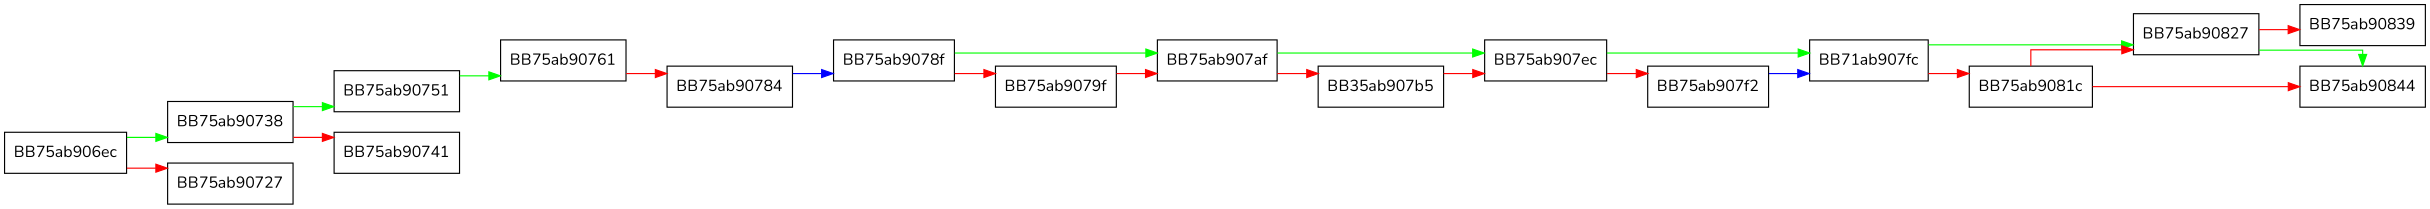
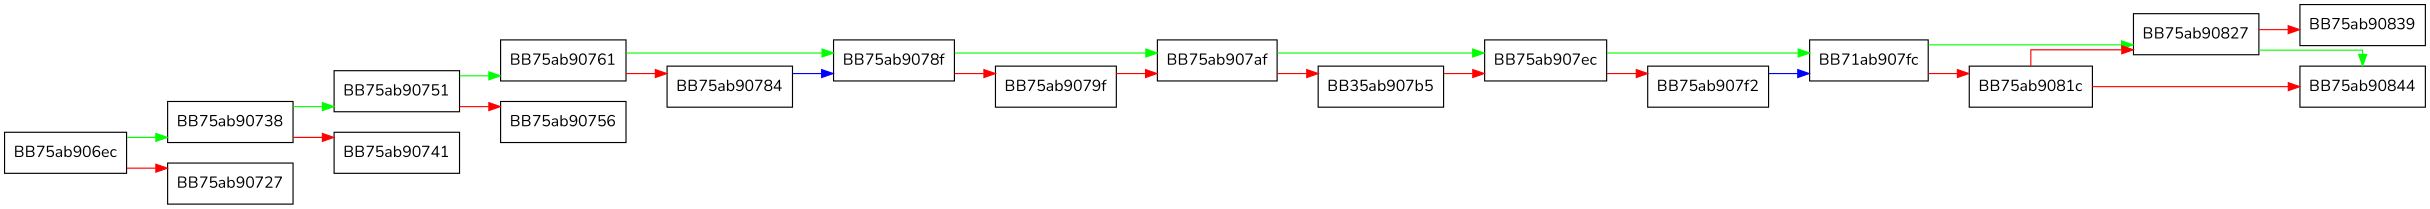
edge "BB75ab90761" -> "BB75ab9078f": added
node "BB75ab90756": added
